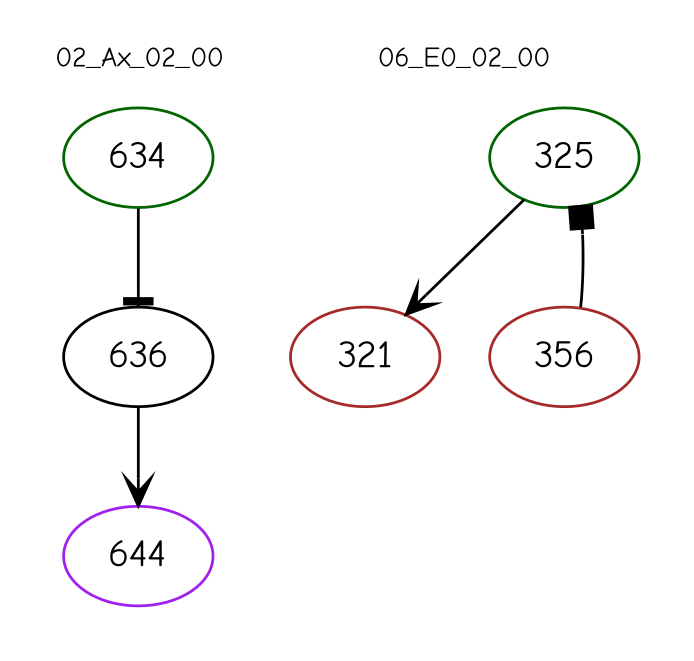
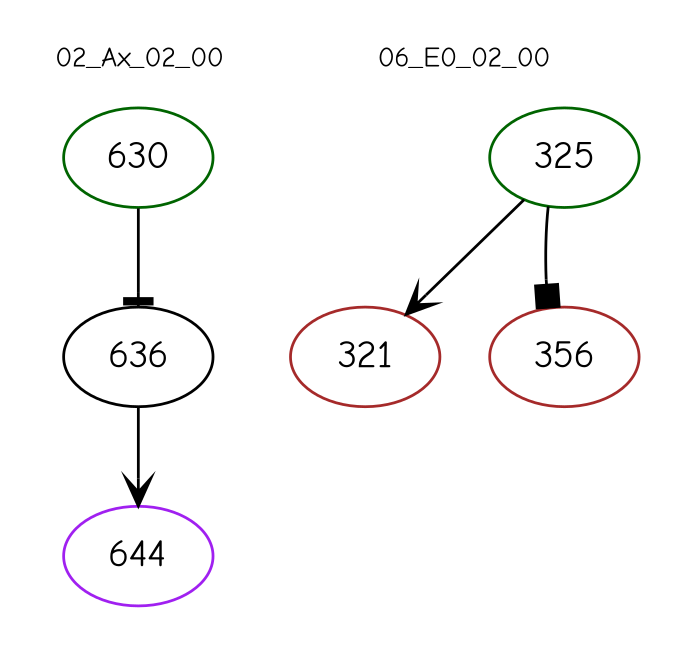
node "634": label "634" -> "630"
edge "356" -> "325": reversed
